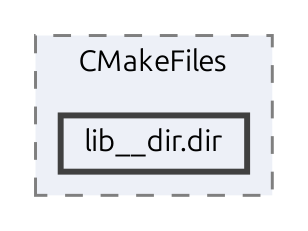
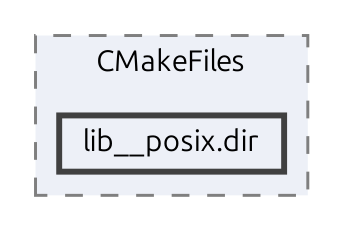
node "lib__dir.dir": label "lib__dir.dir" -> "lib__posix.dir"
